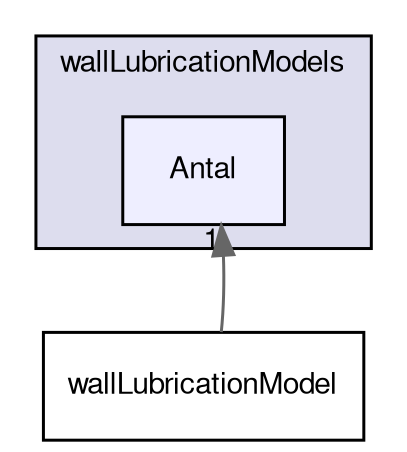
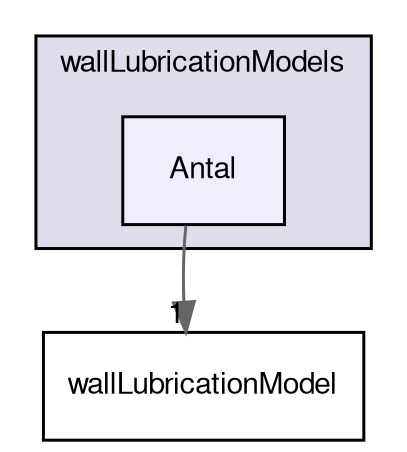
edge "wallLubricationModel" -> "Antal": reversed
